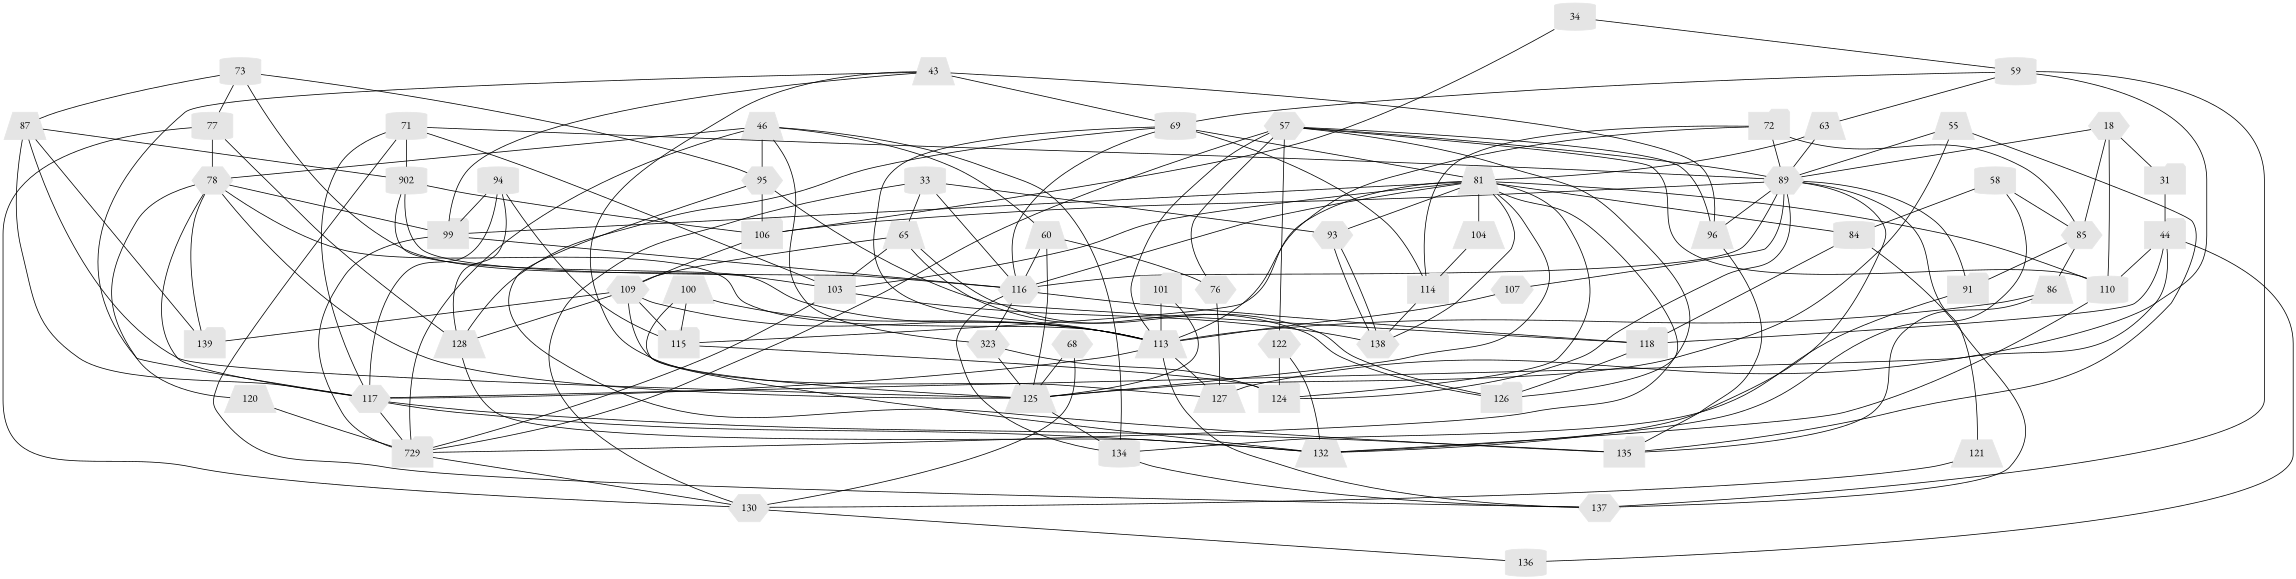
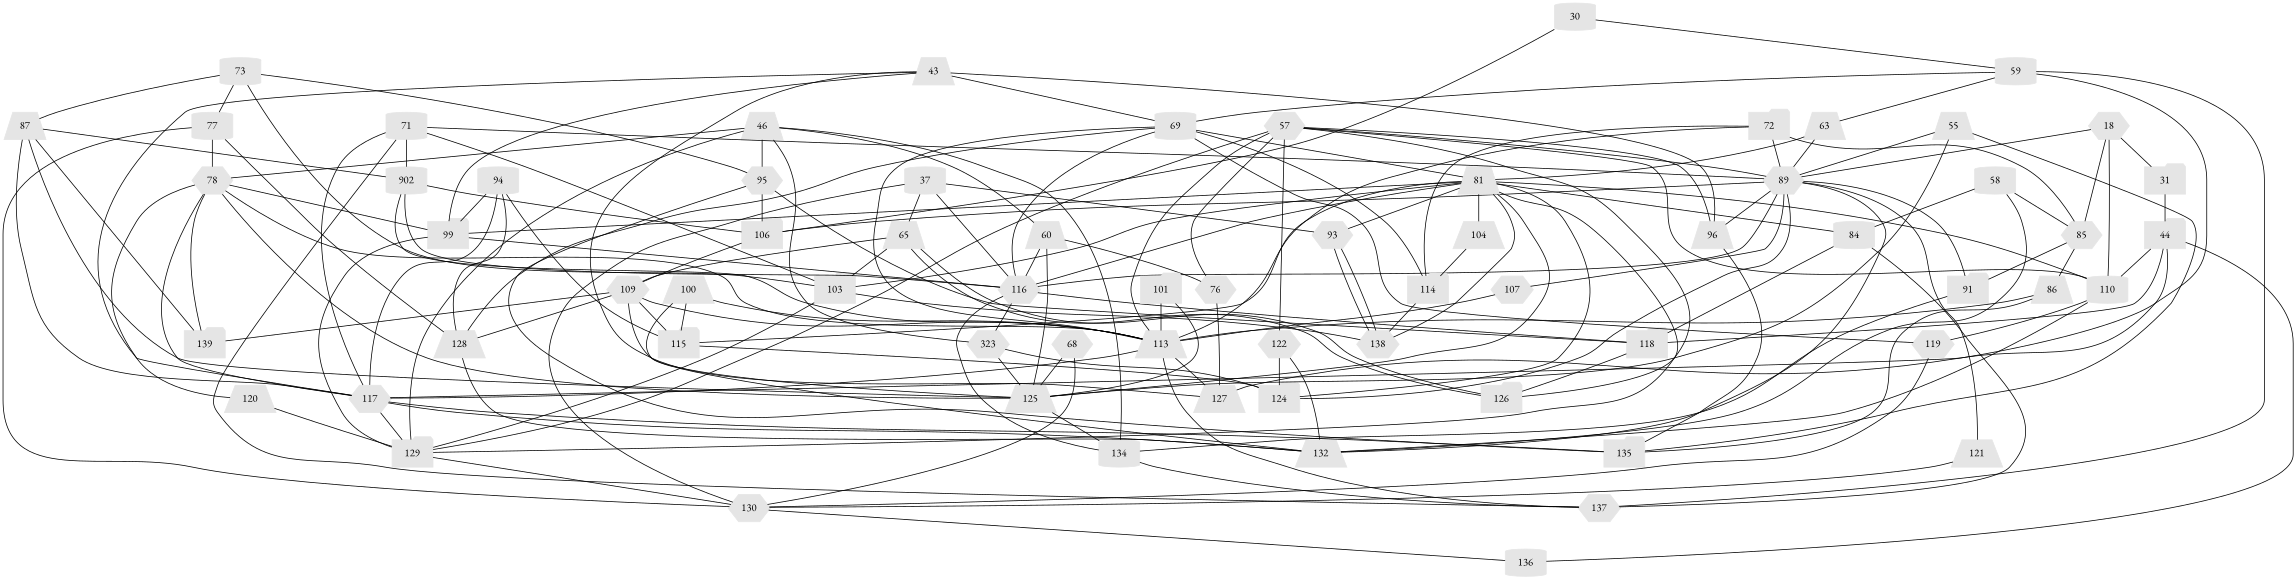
node "34": label "34" -> "30"
node "33": label "33" -> "37"
node "119": added
node "729": label "729" -> "129"
